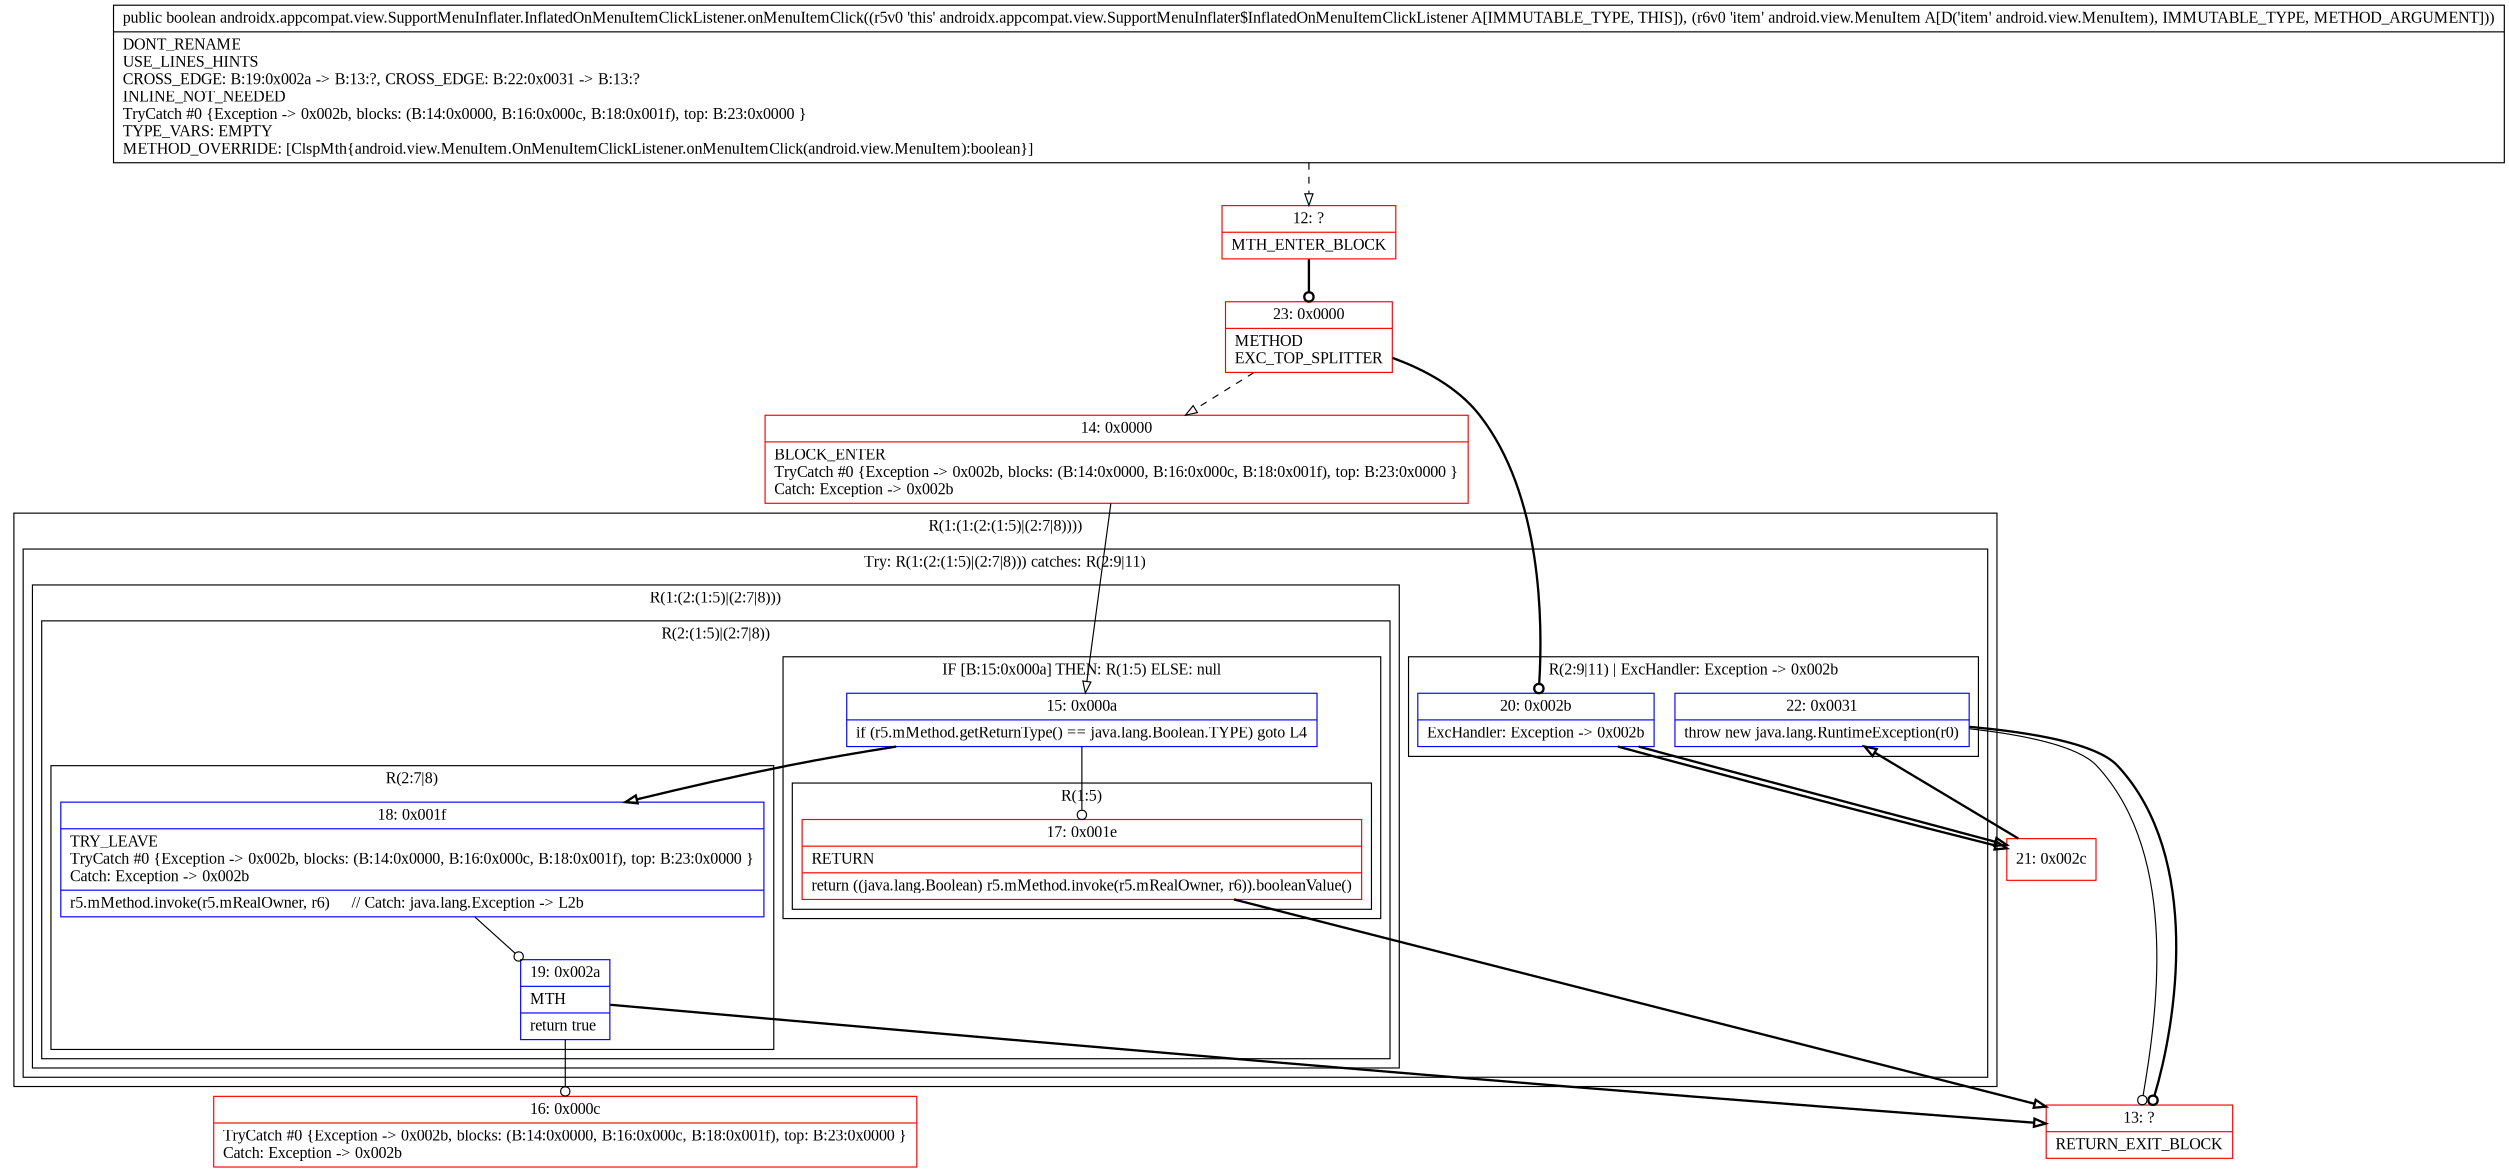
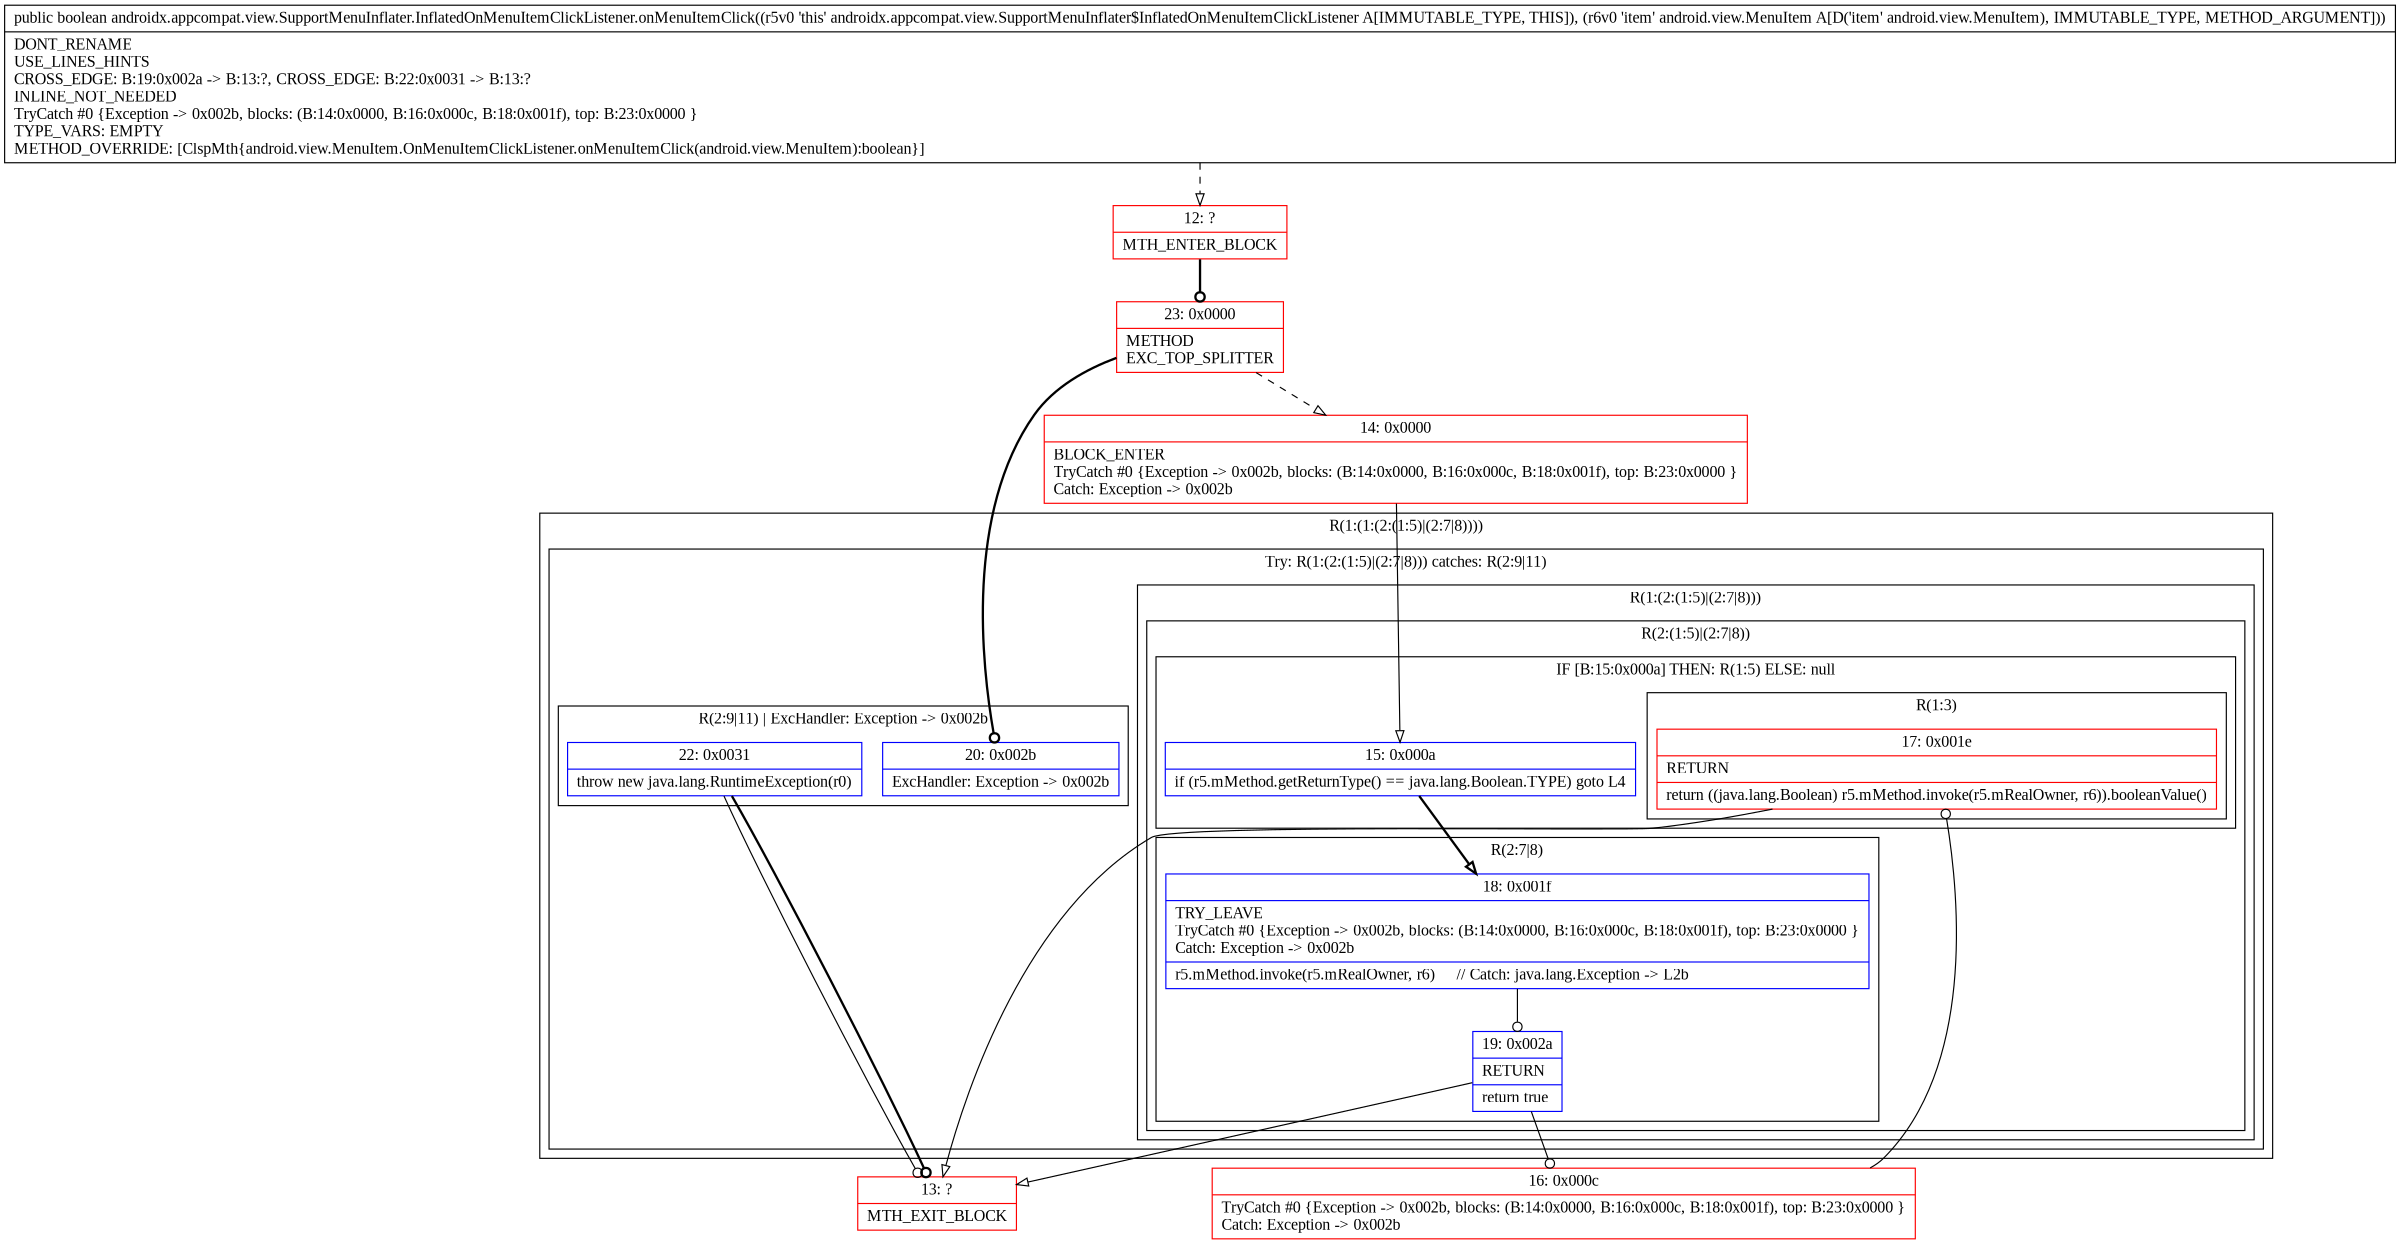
edge "15: 0x000a" -> "17: 0x001e": now "16: 0x000c" -> "17: 0x001e"
cluster "R(1:5)": label "R(1:5)" -> "R(1:3)"
node "21: 0x002c": removed
node "19: 0x002a": text "MTH" -> "RETURN"
edge "17: 0x001e" -> "13: ?": style bold -> solid
edge "19: 0x002a" -> "13: ?": style bold -> solid
node "13: ?": text "RETURN_EXIT_BLOCK" -> "MTH_EXIT_BLOCK"
